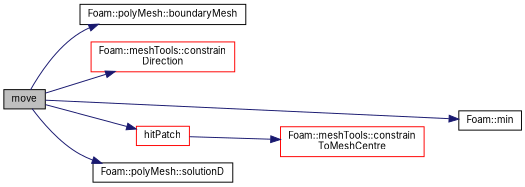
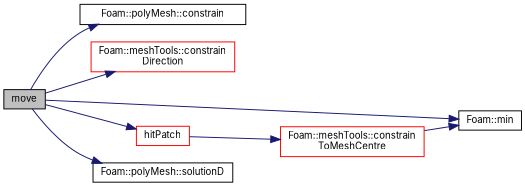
node "Foam::polyMesh::boundaryMesh": label "Foam::polyMesh::boundaryMesh" -> "Foam::polyMesh::constrain"
edge "Foam::meshTools::constrain ToMeshCentre" -> "Foam::min": added
